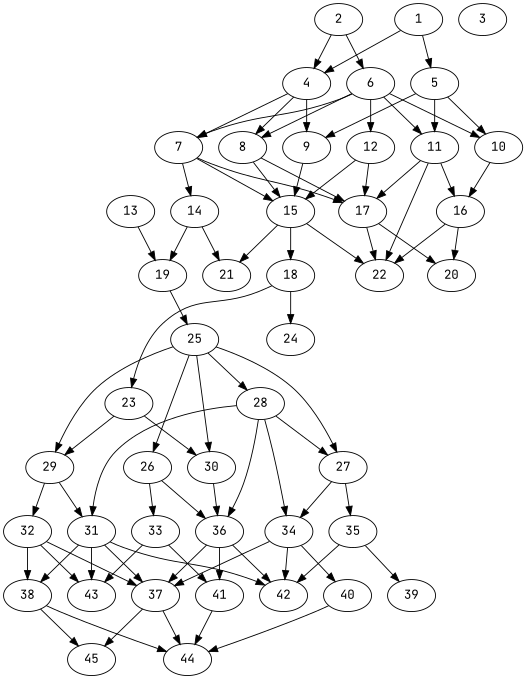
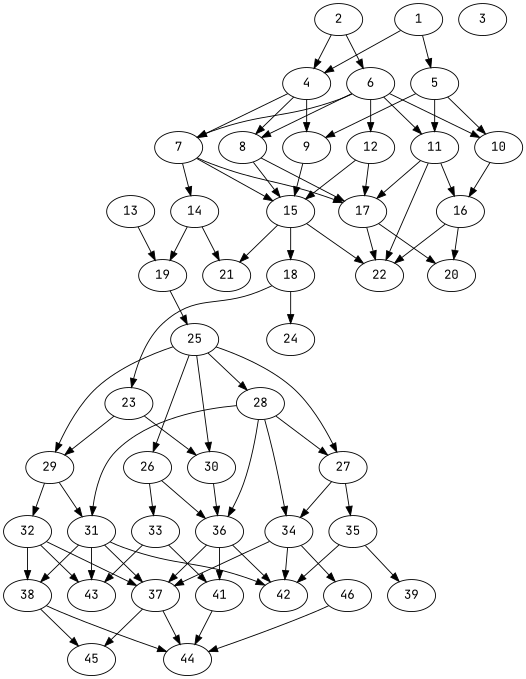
node "40": label "40" -> "46"
